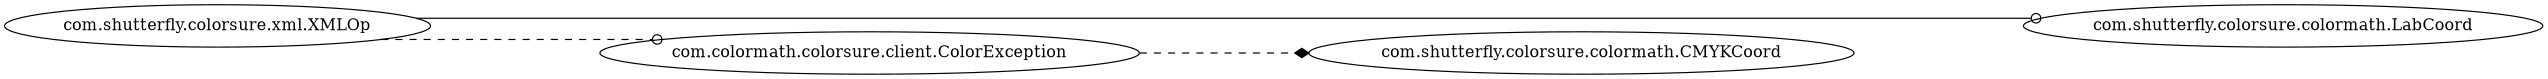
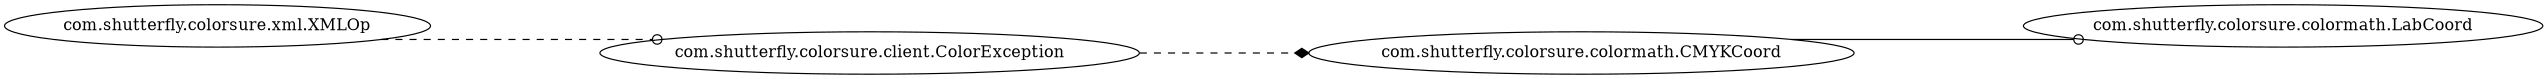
edge "com.shutterfly.colorsure.xml.XMLOp" -> "com.shutterfly.colorsure.colormath.LabCoord": now "com.shutterfly.colorsure.colormath.CMYKCoord" -> "com.shutterfly.colorsure.colormath.LabCoord"
node "com.colormath.colorsure.client.ColorException": label "com.colormath.colorsure.client.ColorException" -> "com.shutterfly.colorsure.client.ColorException"
